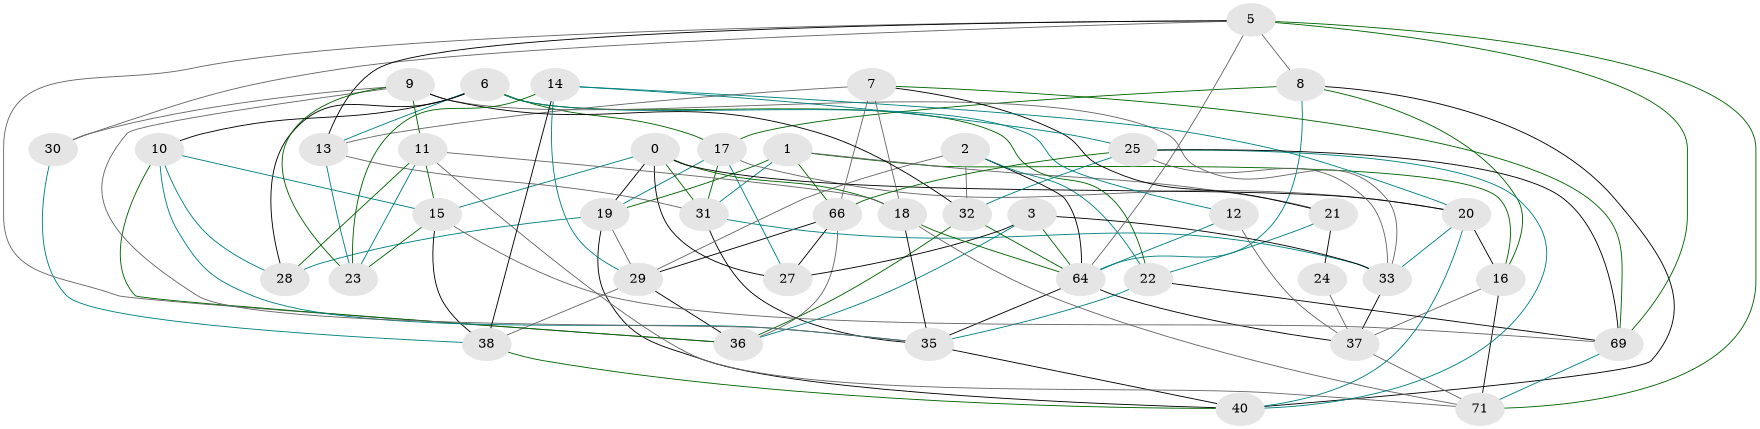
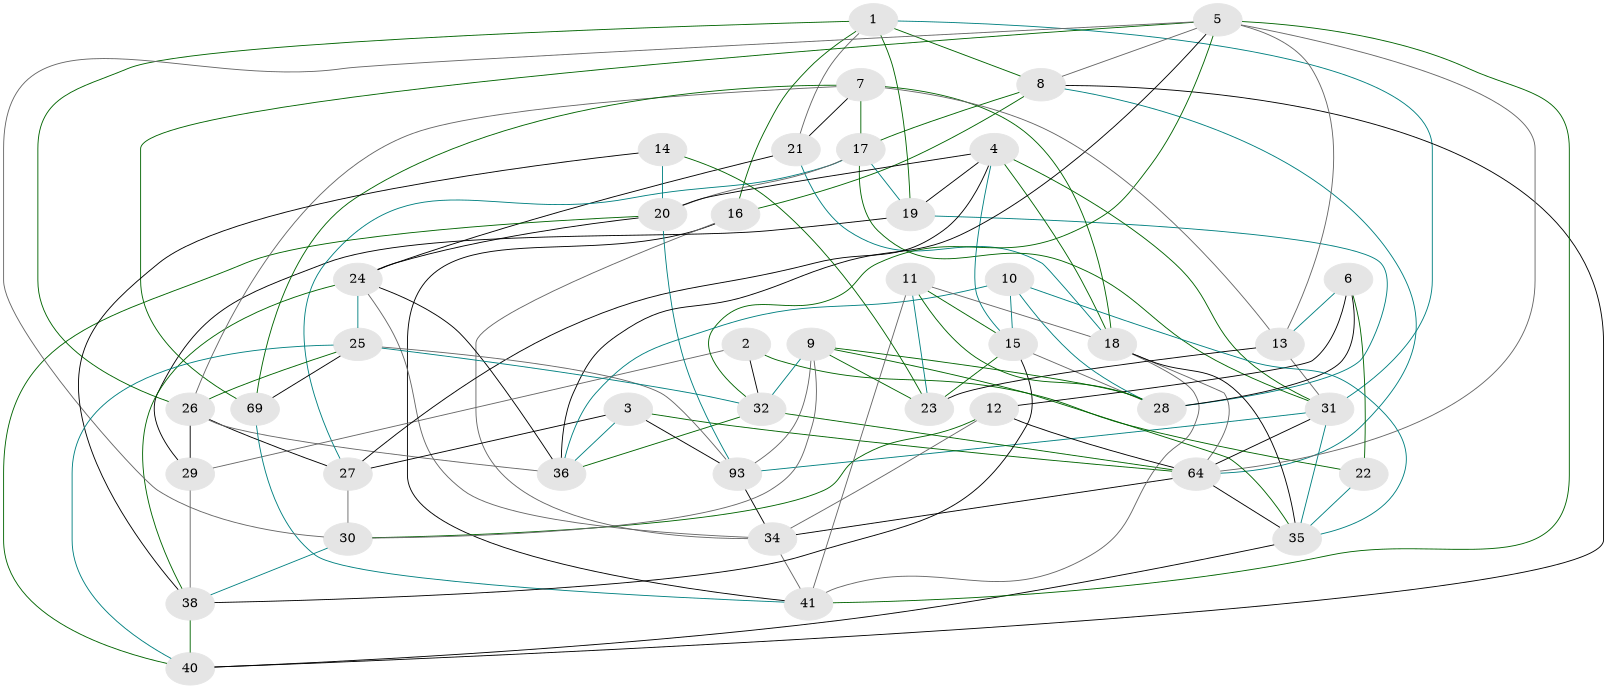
edge "5" -- "13": color black -> gray40
edge "1" -- "8": added
edge "5" -- "36": color gray40 -> black
edge "14" -- "25": now "24" -- "25"
edge "9" -- "32": color black -> teal
edge "6" -- "10": removed
edge "6" -- "17": now "7" -- "17"
edge "9" -- "11": now "9" -- "28"
edge "6" -- "12": color teal -> black
node "0": label "0" -> "4"
edge "7" -- "18": color gray40 -> darkgreen
edge "2" -- "32": color gray40 -> black
edge "14" -- "29": removed
edge "2" -- "22": color teal -> darkgreen
edge "2" -- "64": now "31" -- "64"
edge "13" -- "23": color teal -> black
node "66": label "66" -> "26"
edge "21" -- "22": now "21" -- "18"
edge "19" -- "29": color gray40 -> black
edge "5" -- "32": added
edge "12" -- "64": color teal -> black
edge "20" -- "16": now "20" -- "24"
edge "18" -- "64": color darkgreen -> gray40
node "33": label "33" -> "93"
edge "9" -- "35": color gray40 -> darkgreen
edge "31" -- "35": color black -> teal
edge "22" -- "69": removed
edge "10" -- "36": color darkgreen -> teal
edge "29" -- "36": now "24" -- "36"
edge "15" -- "69": now "15" -- "28"
node "37": label "37" -> "34"
edge "20" -- "40": color teal -> darkgreen
edge "19" -- "40": removed
node "71": label "71" -> "41"
edge "24" -- "38": added
edge "27" -- "30": added
edge "12" -- "30": added
